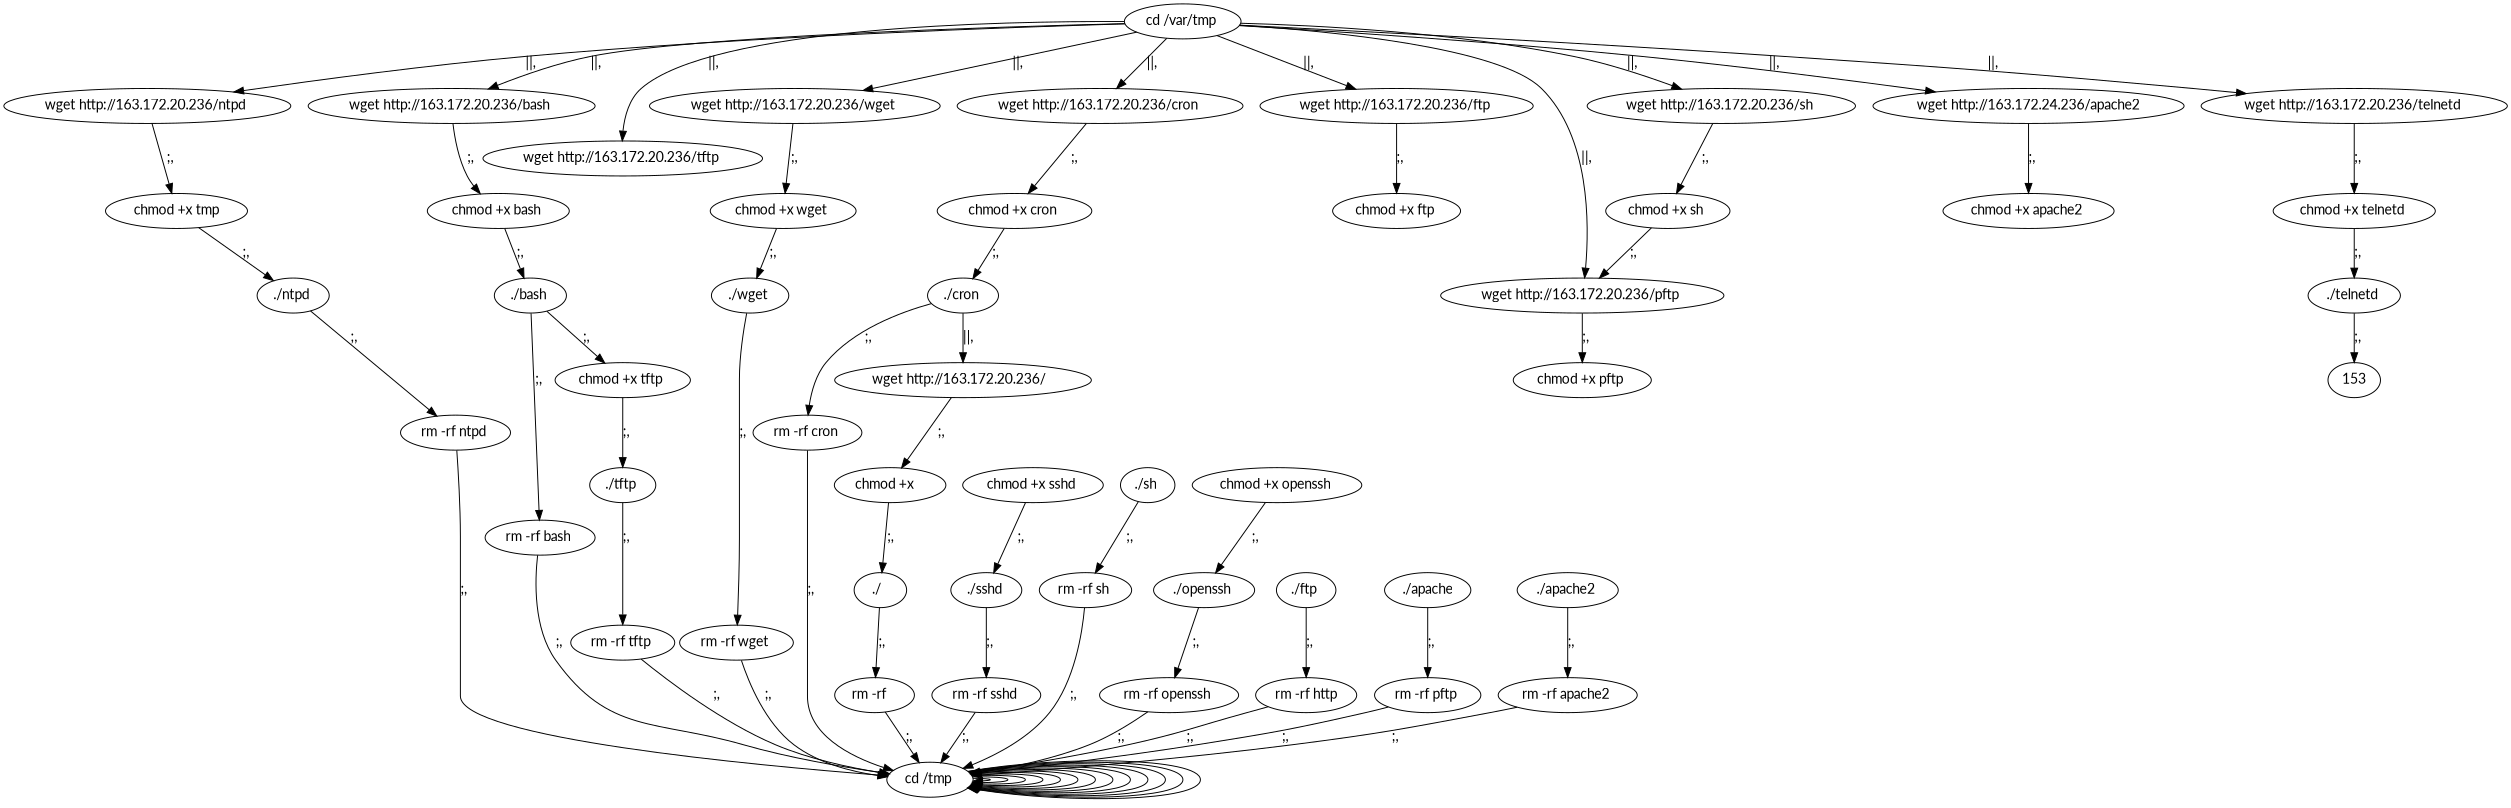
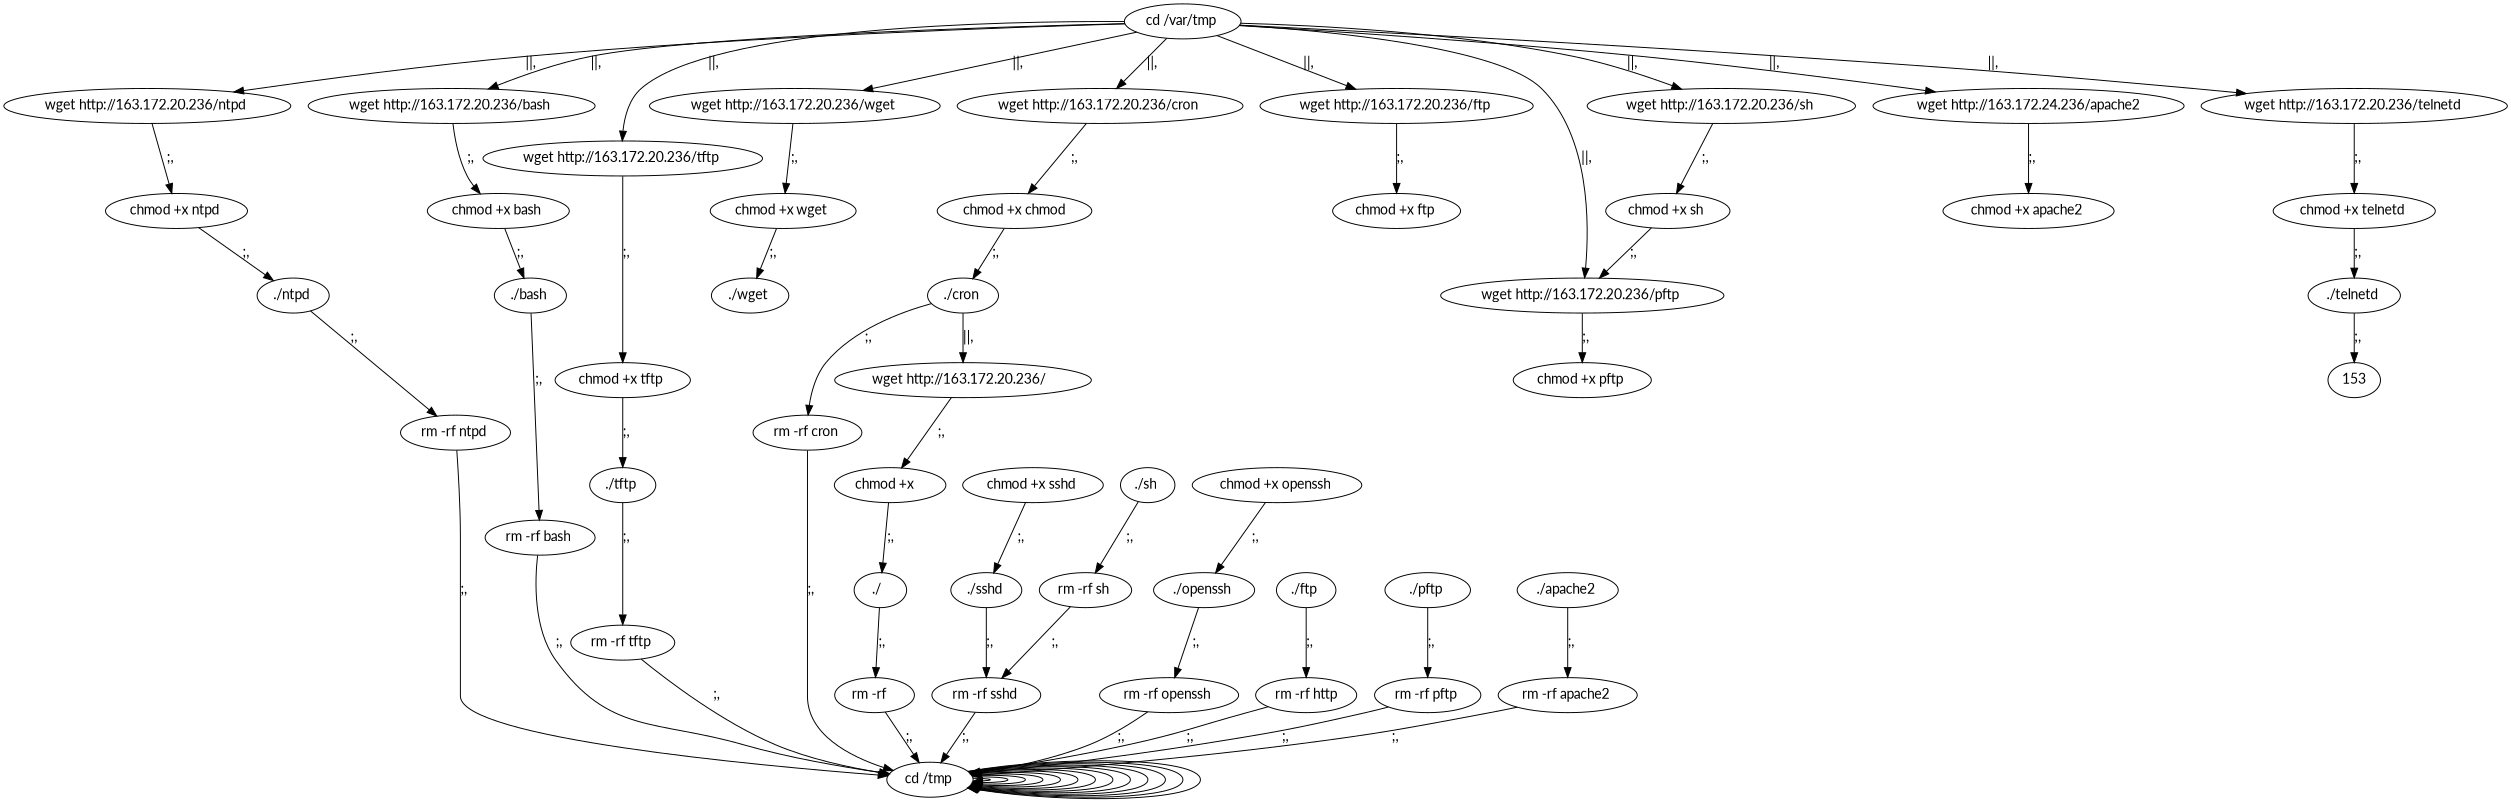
node "chmod +x tmp": label "chmod +x tmp" -> "chmod +x ntpd"
node "chmod +x cron": label "chmod +x cron" -> "chmod +x chmod"
edge "./bash" -> "chmod +x tftp": now "wget http://163.172.20.236/tftp" -> "chmod +x tftp"
node "./apache": label "./apache" -> "./pftp"
node "rm -rf wget": removed
edge "rm -rf sh" -> "cd /tmp": now "rm -rf sh" -> "rm -rf sshd"
